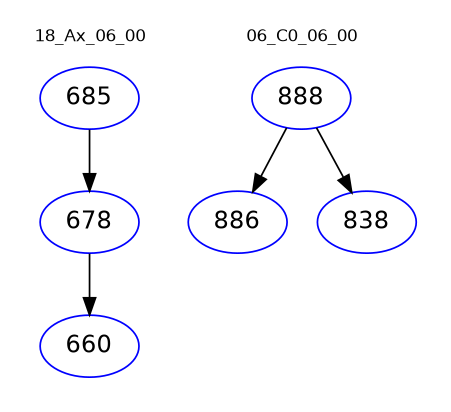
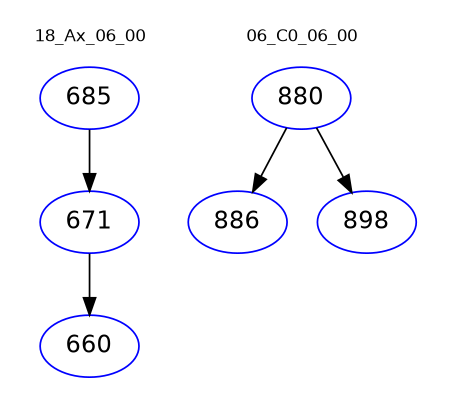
node "888": label "888" -> "880"
node "678": label "678" -> "671"
node "838": label "838" -> "898"
